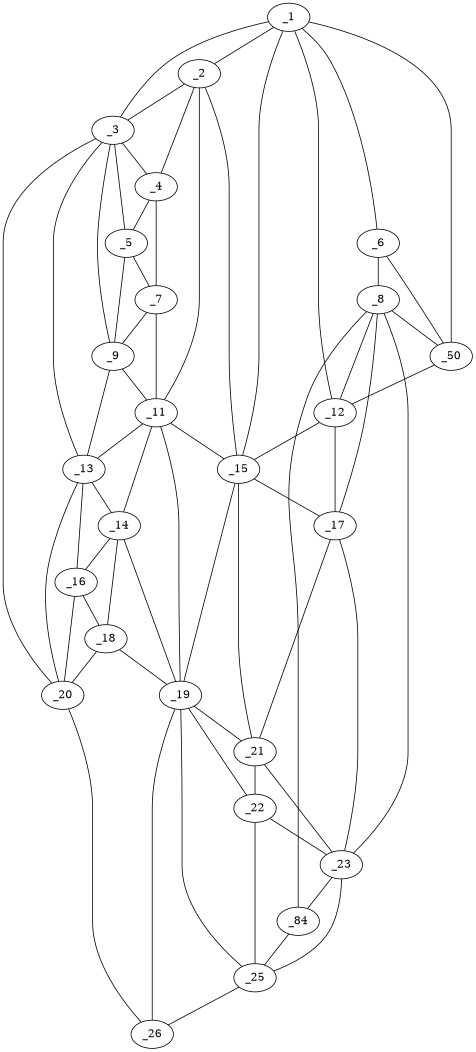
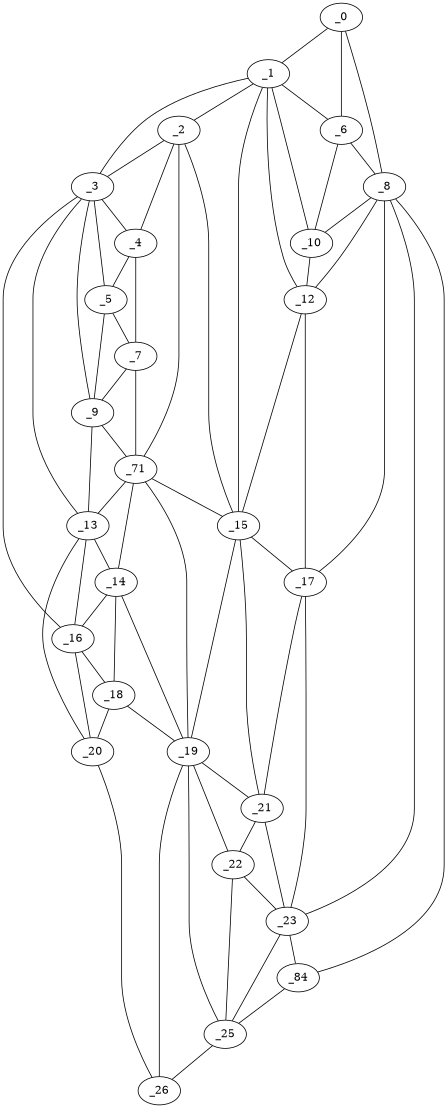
node "_0": added
node "_50": label "_50" -> "_10"
edge "_3" -- "_20": now "_3" -- "_16"
node "_11": label "_11" -> "_71"
